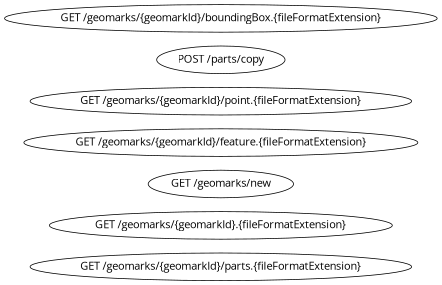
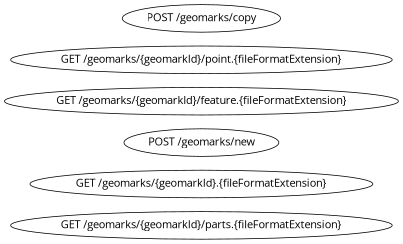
node "GET /geomarks/{geomarkId}/boundingBox.{fileFormatExtension}": removed
node "POST /parts/copy": label "POST /parts/copy" -> "POST /geomarks/copy"
node "GET /geomarks/new": label "GET /geomarks/new" -> "POST /geomarks/new"
